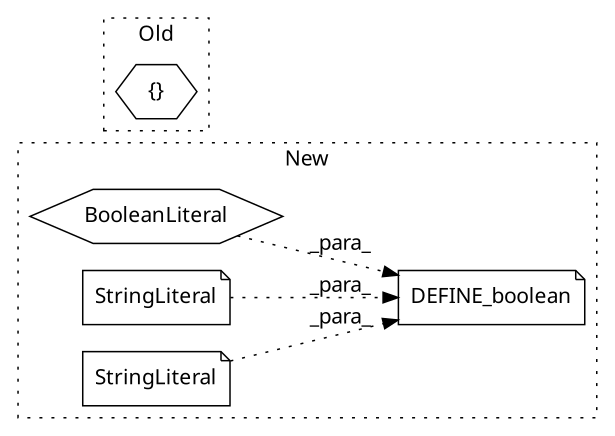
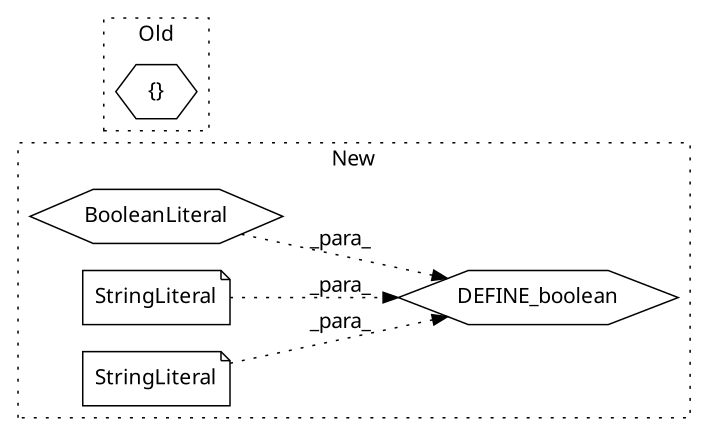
node "DEFINE_boolean": shape note -> hexagon
